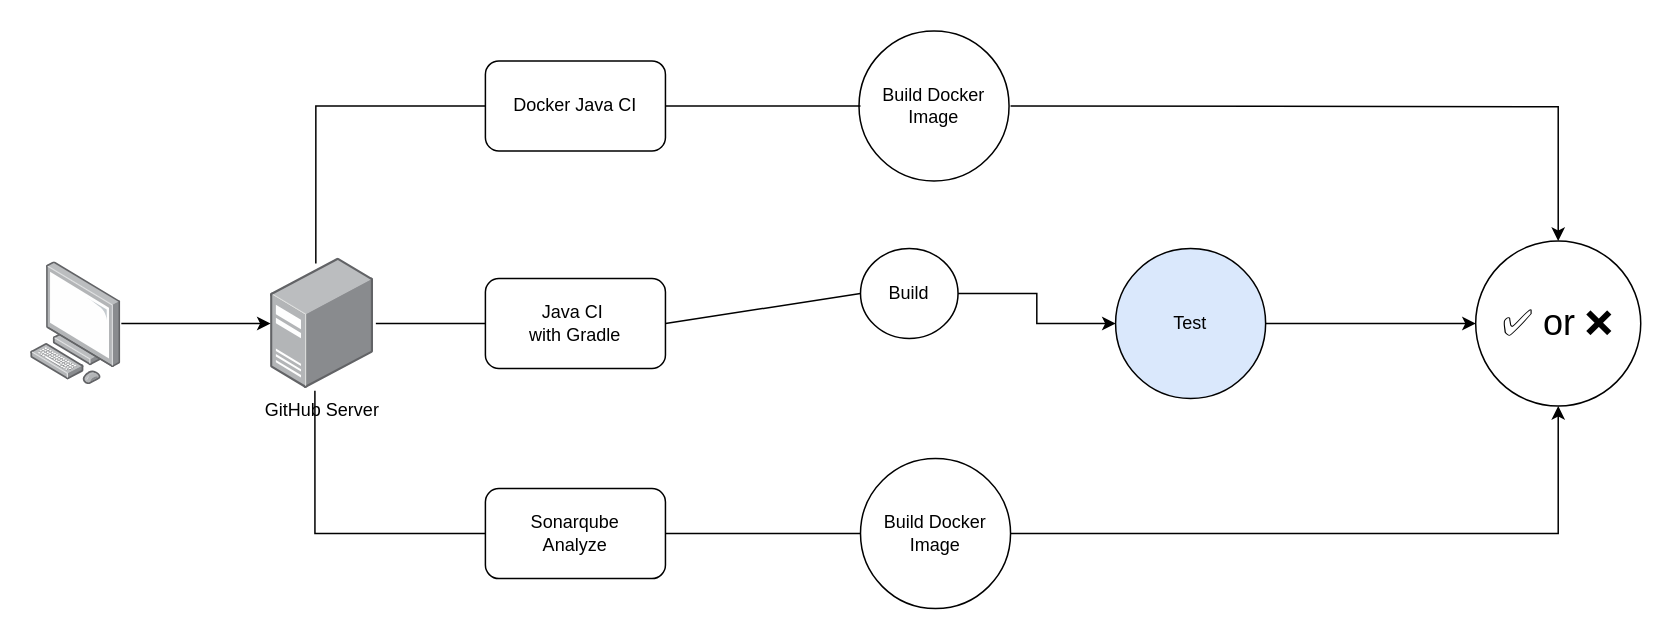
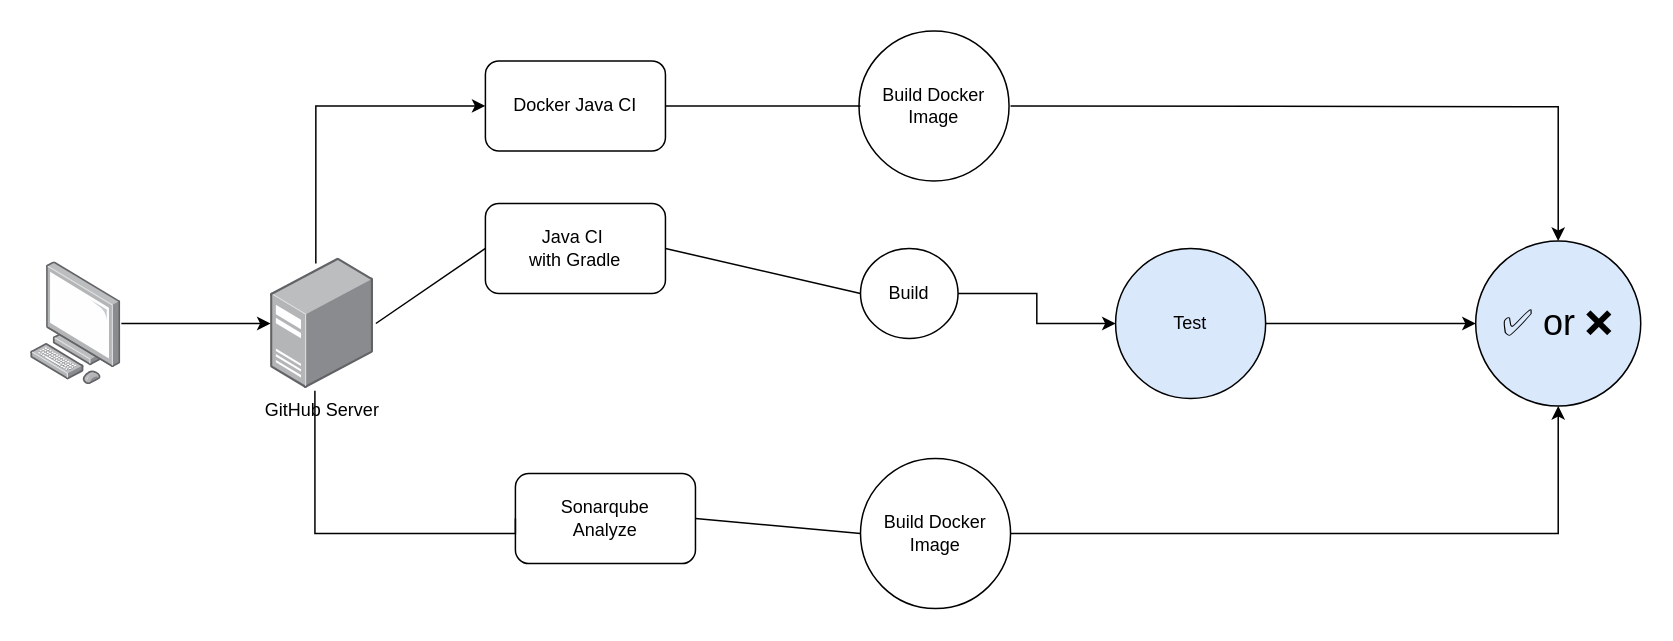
edge "Docker Java CI" -- "GitHub Server": arrowhead none -> classic
node "Java CI with Gradle": moved (575, 323) -> (575, 248)
node "✅ or ❌": fillcolor #ffffff -> #dae8fc
node "Sonarqube Analyze": moved (575, 533) -> (605, 518)
